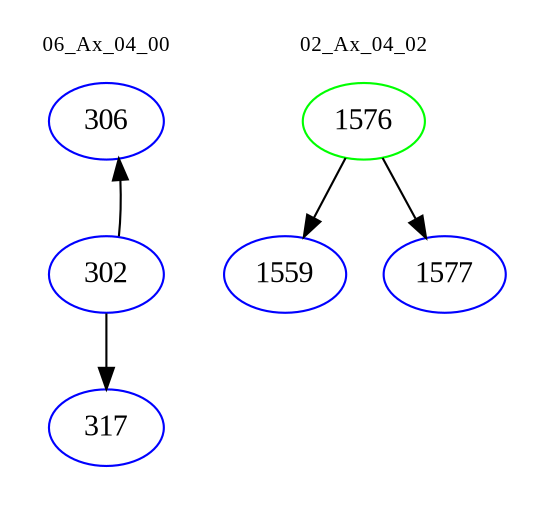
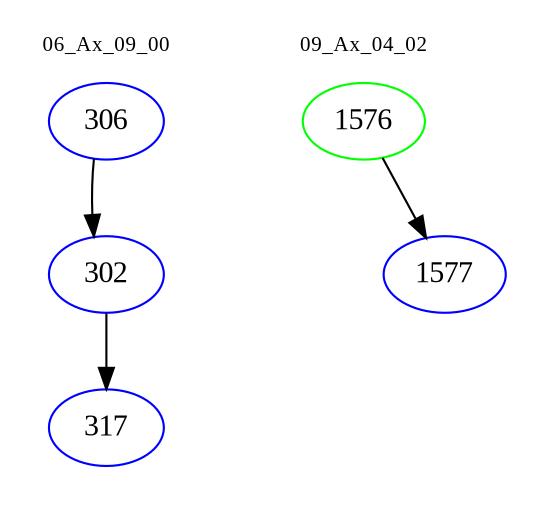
cluster "06_Ax_04_00": label "06_Ax_04_00" -> "06_Ax_09_00"
cluster "02_Ax_04_02": label "02_Ax_04_02" -> "09_Ax_04_02"
edge "302" -> "306": reversed
node "1559": removed
